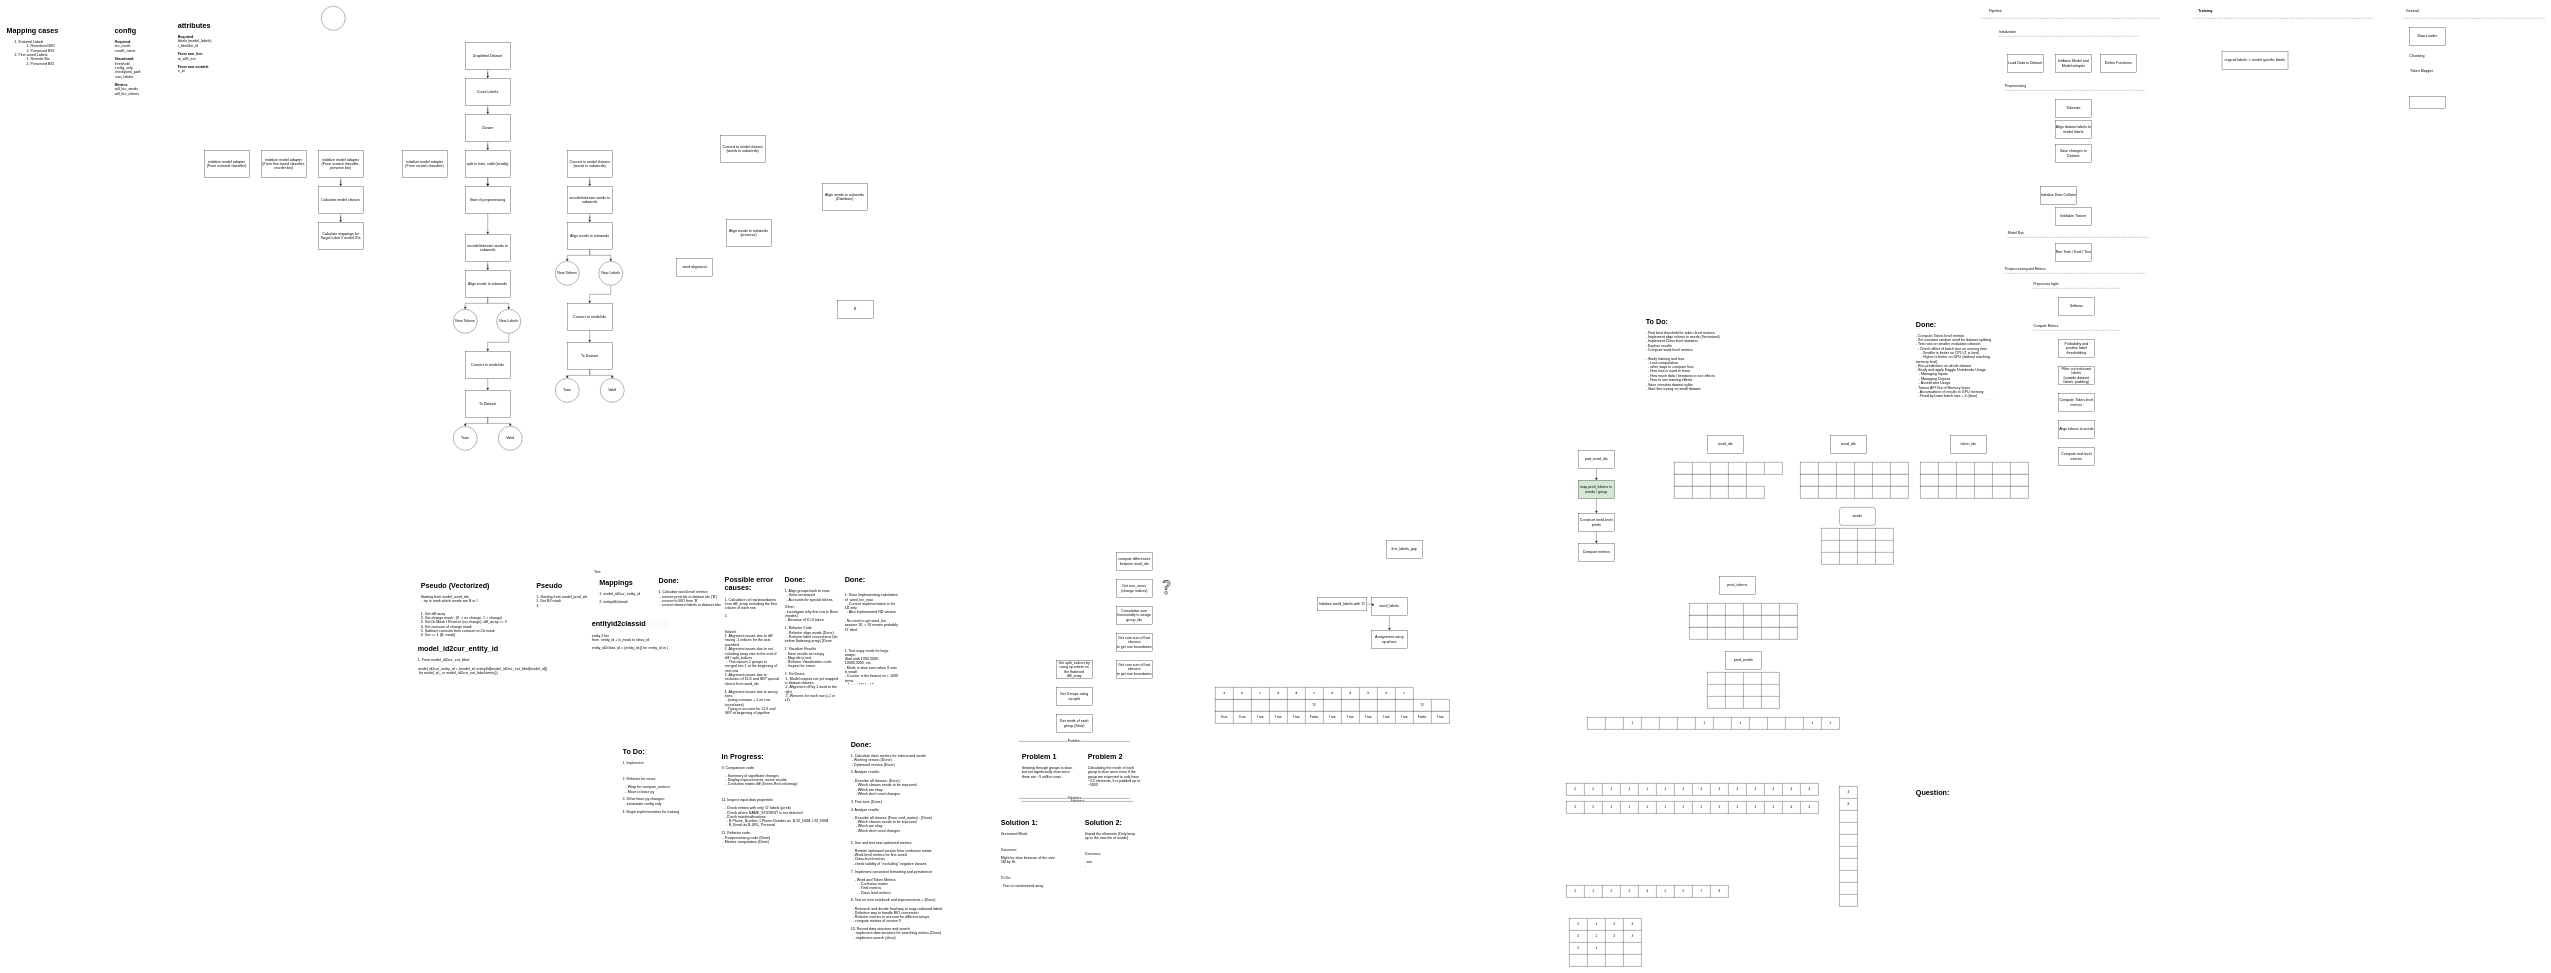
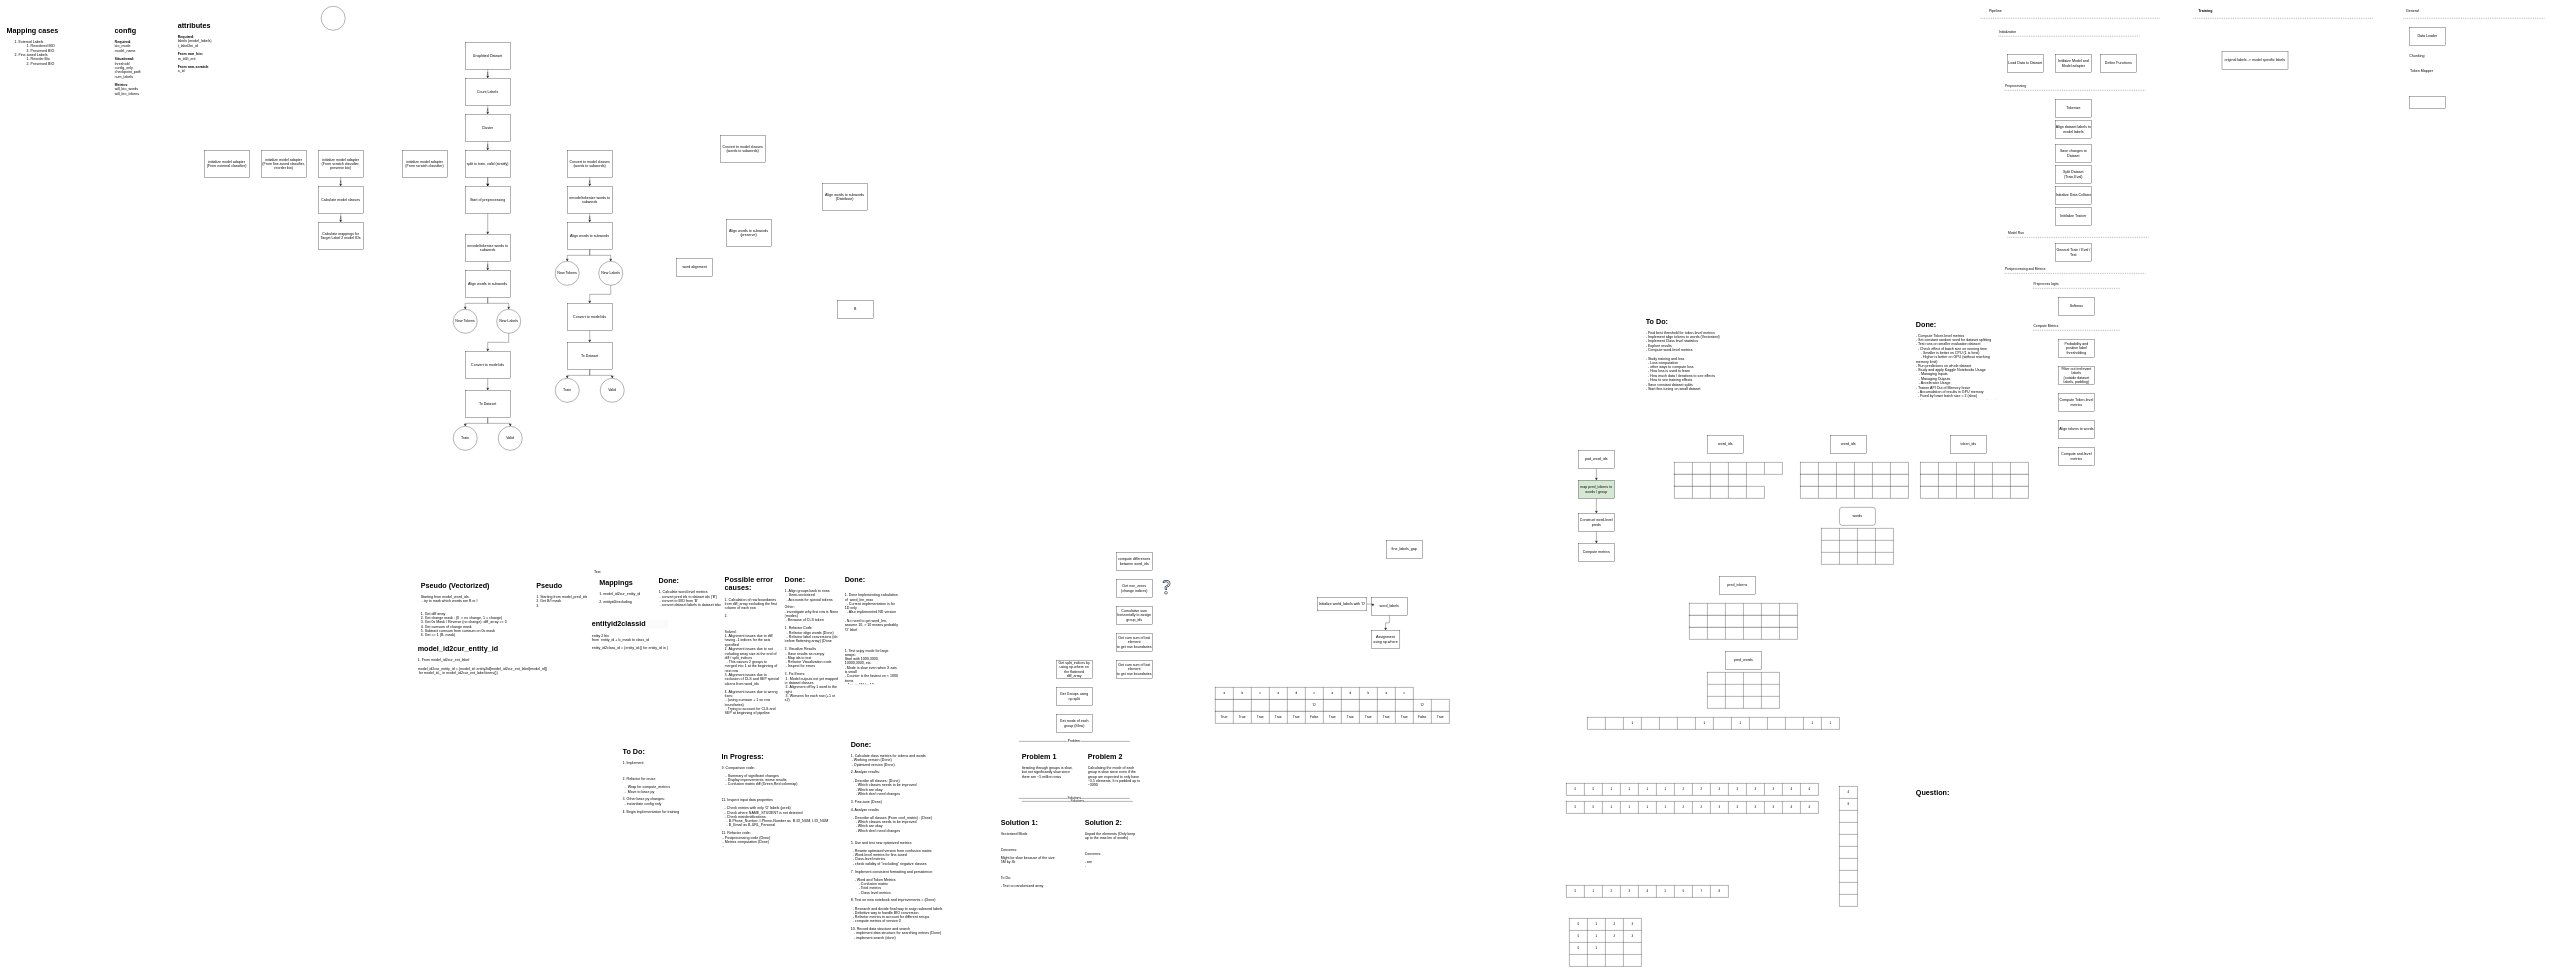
node "Split Dataset (Train,Eval)": added
node "Initialize Data Collator": moved (2058, 195) -> (2073, 195)
node "Run Train / Eval / Test": label "Run Train / Eval / Test" -> "General Train / Eval / Test"
node "Mappings1. model_id2cur_entity_id 2. entityid2classid": label "Mappings1. model_id2cur_entity_id 2. entityid2classid" -> "Mappings1. model_id2cur_entity_id 2. entityid2excluding"
node "Assignment using np.where": size 36x18 -> 29x18
